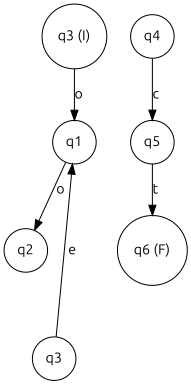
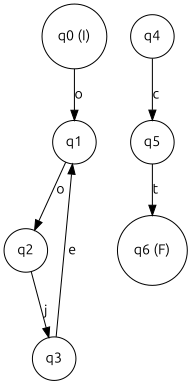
node "q3 (I)": label "q3 (I)" -> "q0 (I)"
edge "q2" -> "q3": added, label "j"
